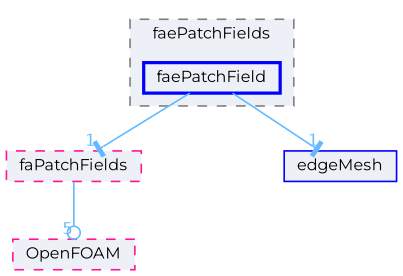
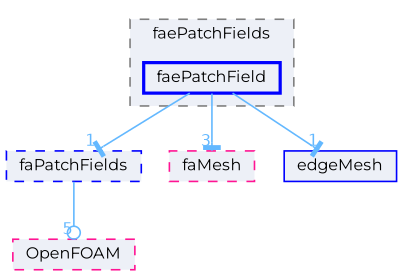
node "faPatchFields": color deeppink -> blue
node "faMesh": added
